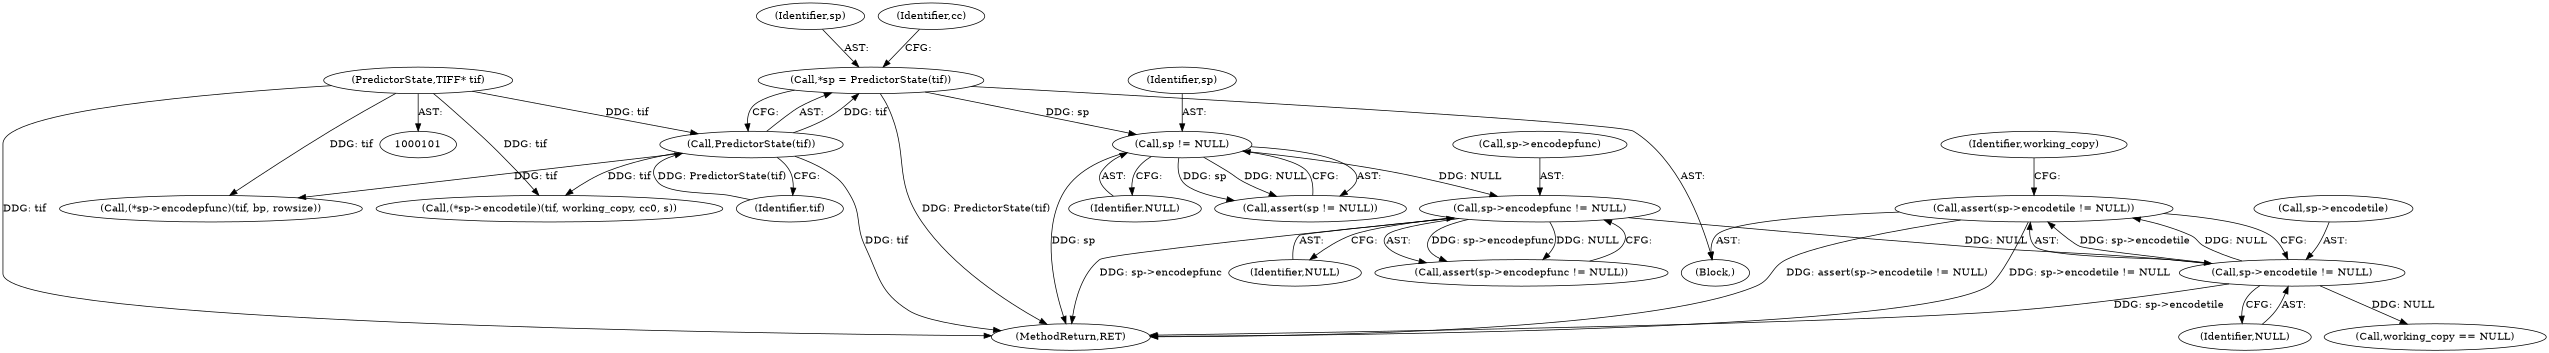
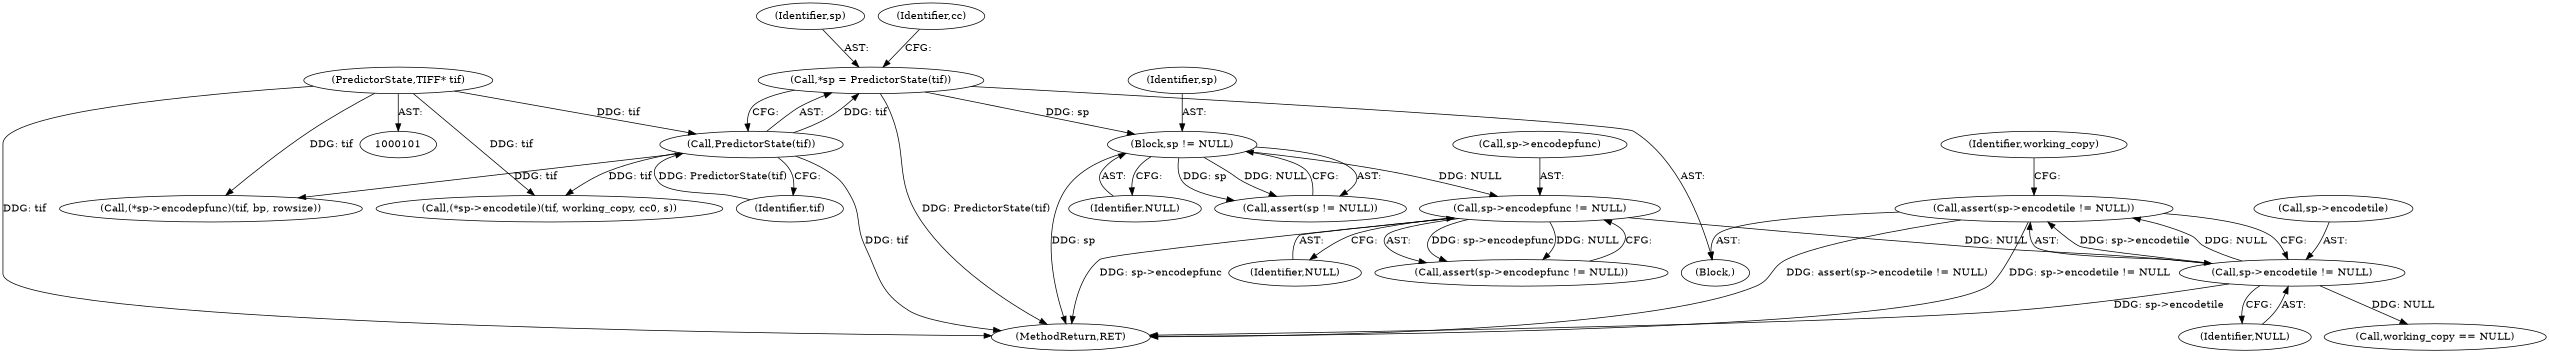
node "(Call,sp != NULL)": label "(Call,sp != NULL)" -> "(Block,sp != NULL)"
